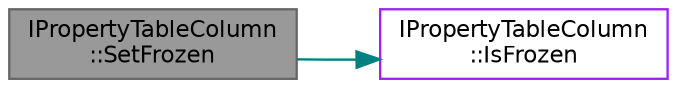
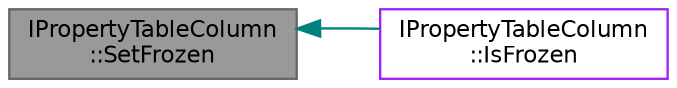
edge "IPropertyTableColumn ::SetFrozen" -> "IPropertyTableColumn ::IsFrozen": reversed
